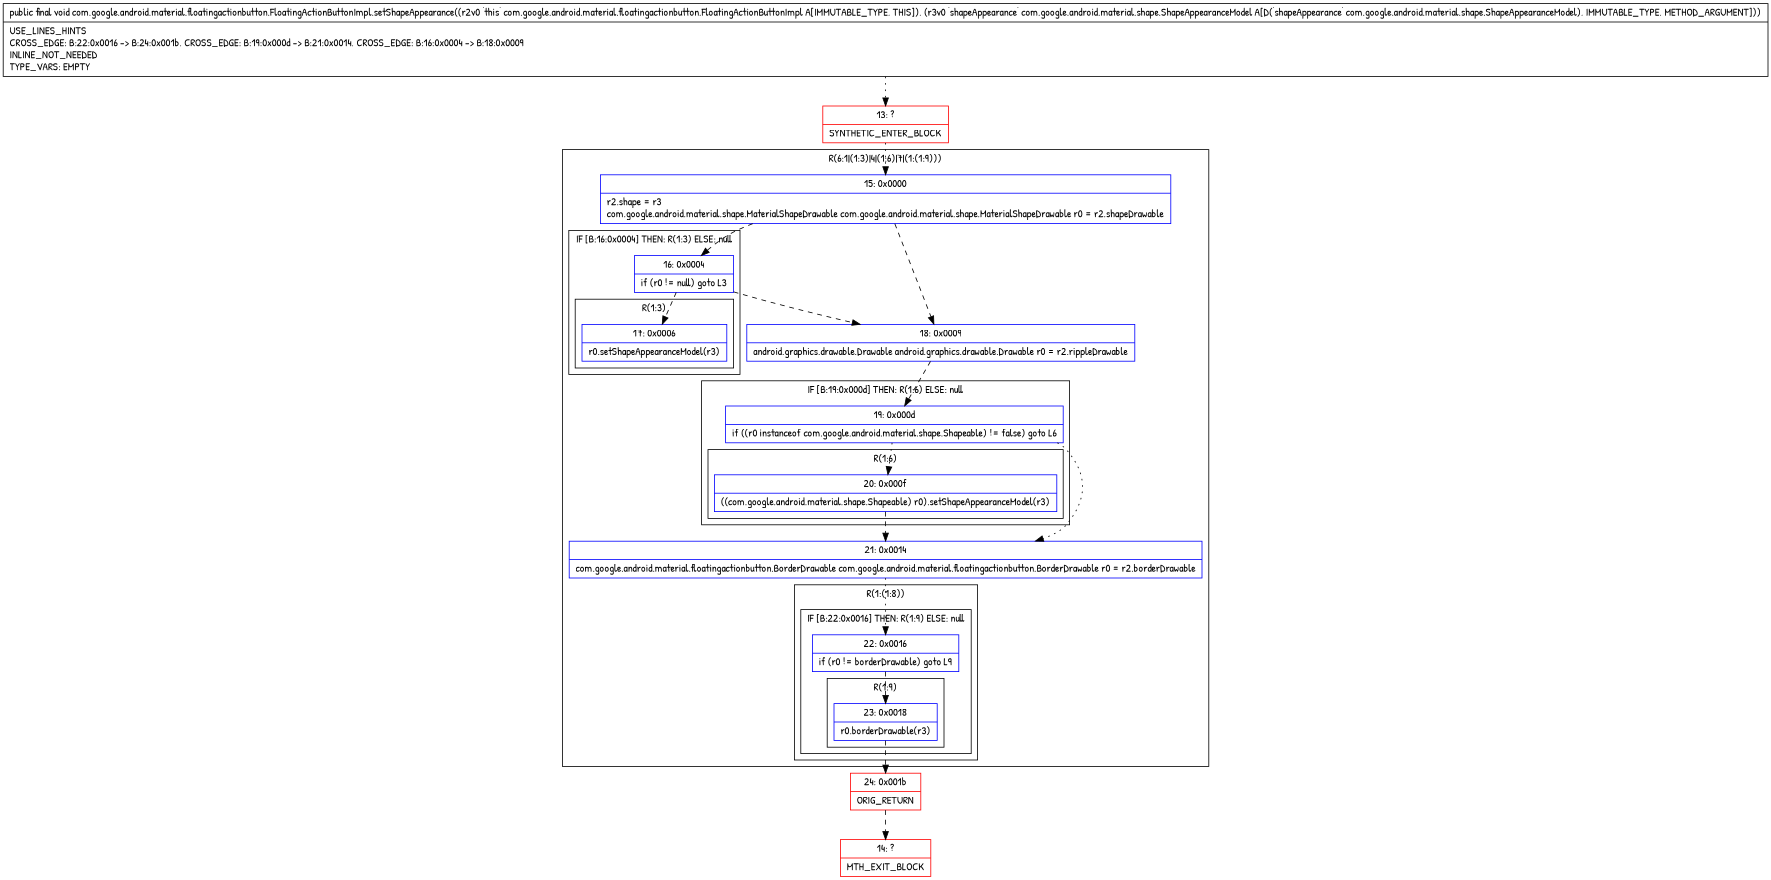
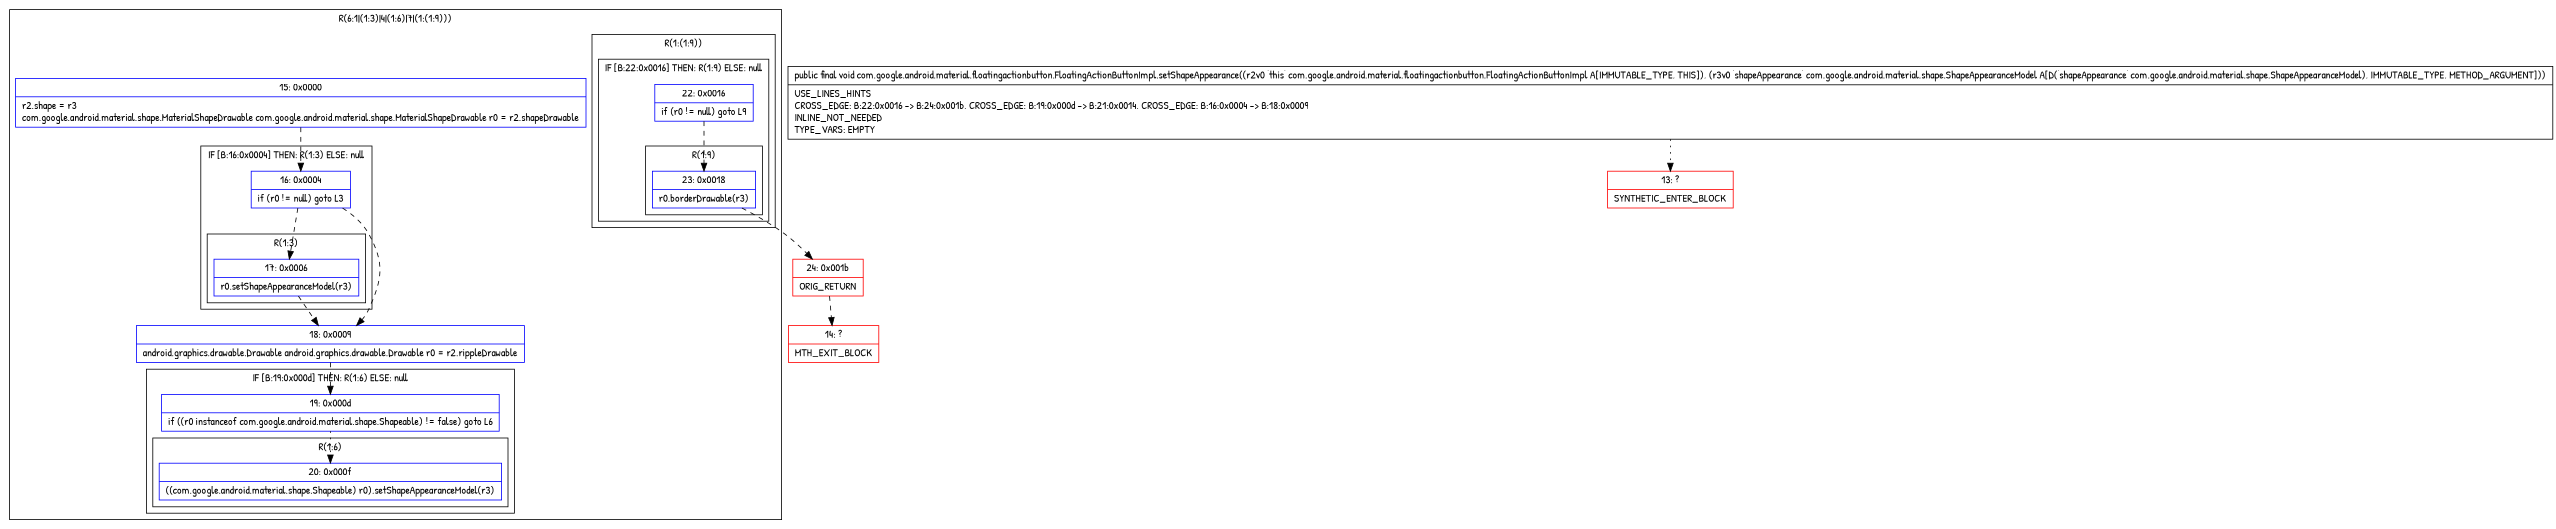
edge "13: ?" -> "15: 0x0000": removed
edge "15: 0x0000" -> "18: 0x0009": now "17: 0x0006" -> "18: 0x0009"
node "21: 0x0014": removed
cluster "R(1:(1:8))": label "R(1:(1:8))" -> "R(1:(1:9))"
node "22: 0x0016": text "if (r0 != borderDrawable) goto L9" -> "if (r0 != null) goto L9"
